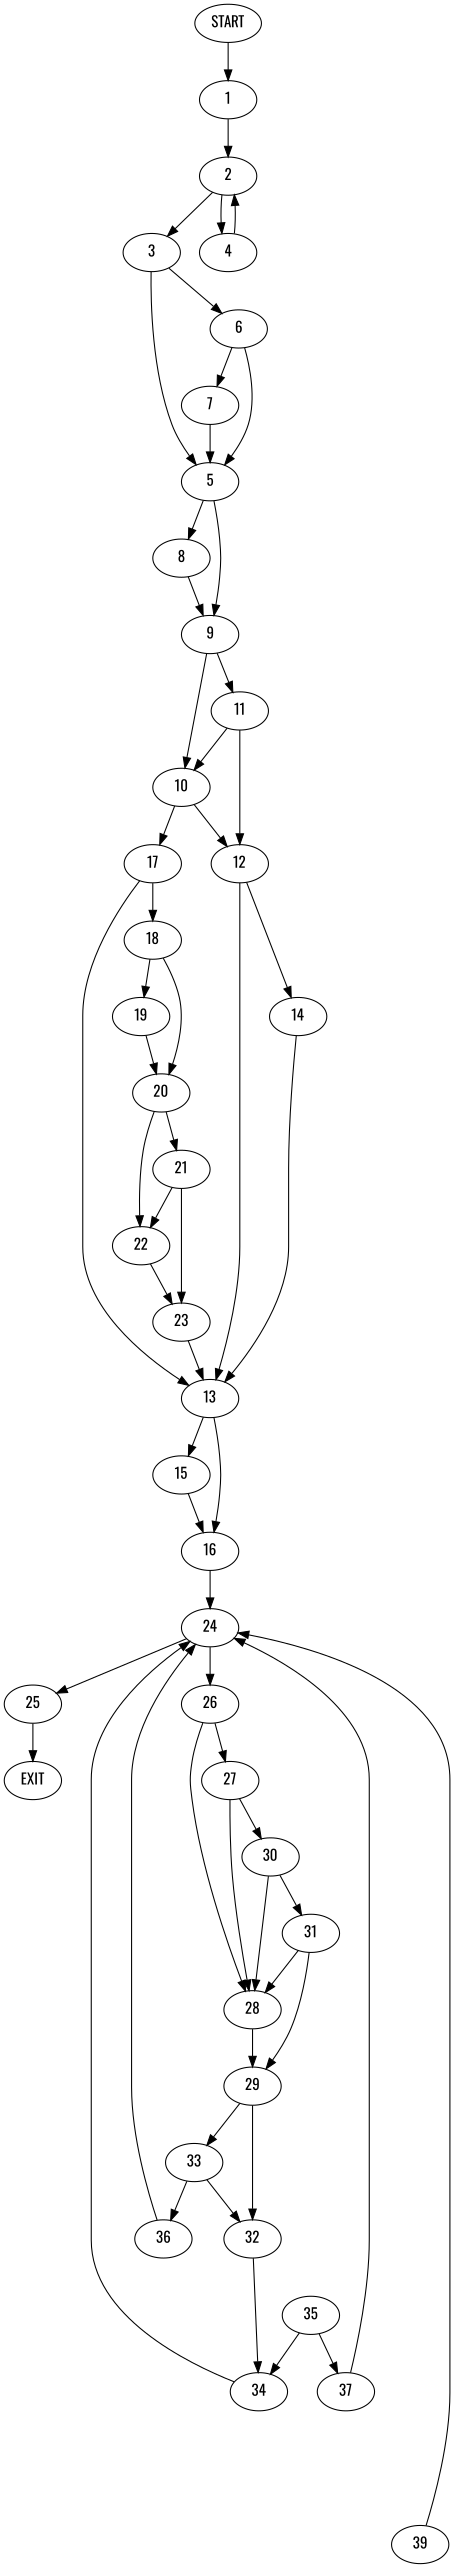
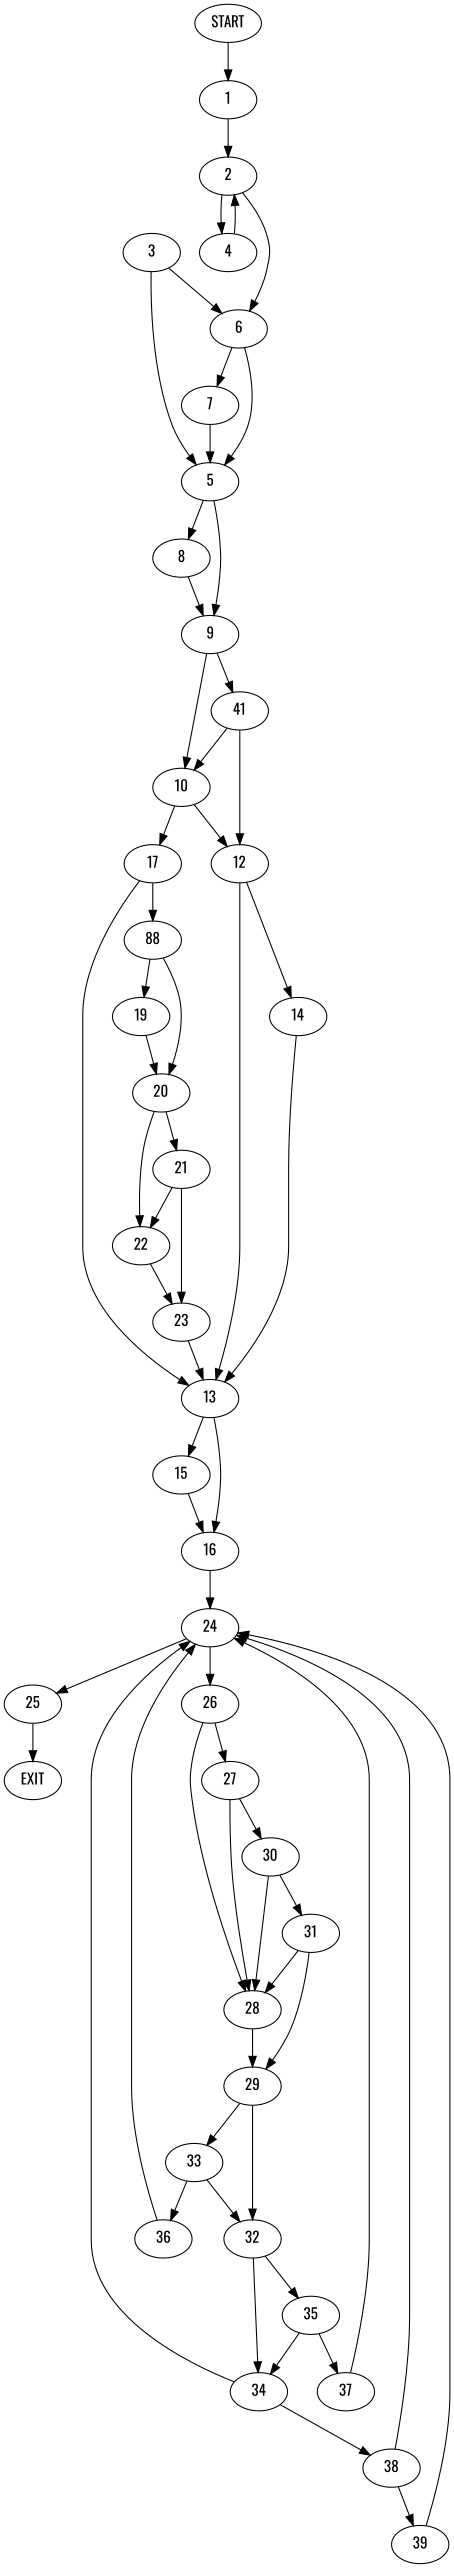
edge "2" -> "3": now "2" -> "6"
node "11": label "11" -> "41"
node "18": label "18" -> "88"
edge "32" -> "35": added
node "38": added
